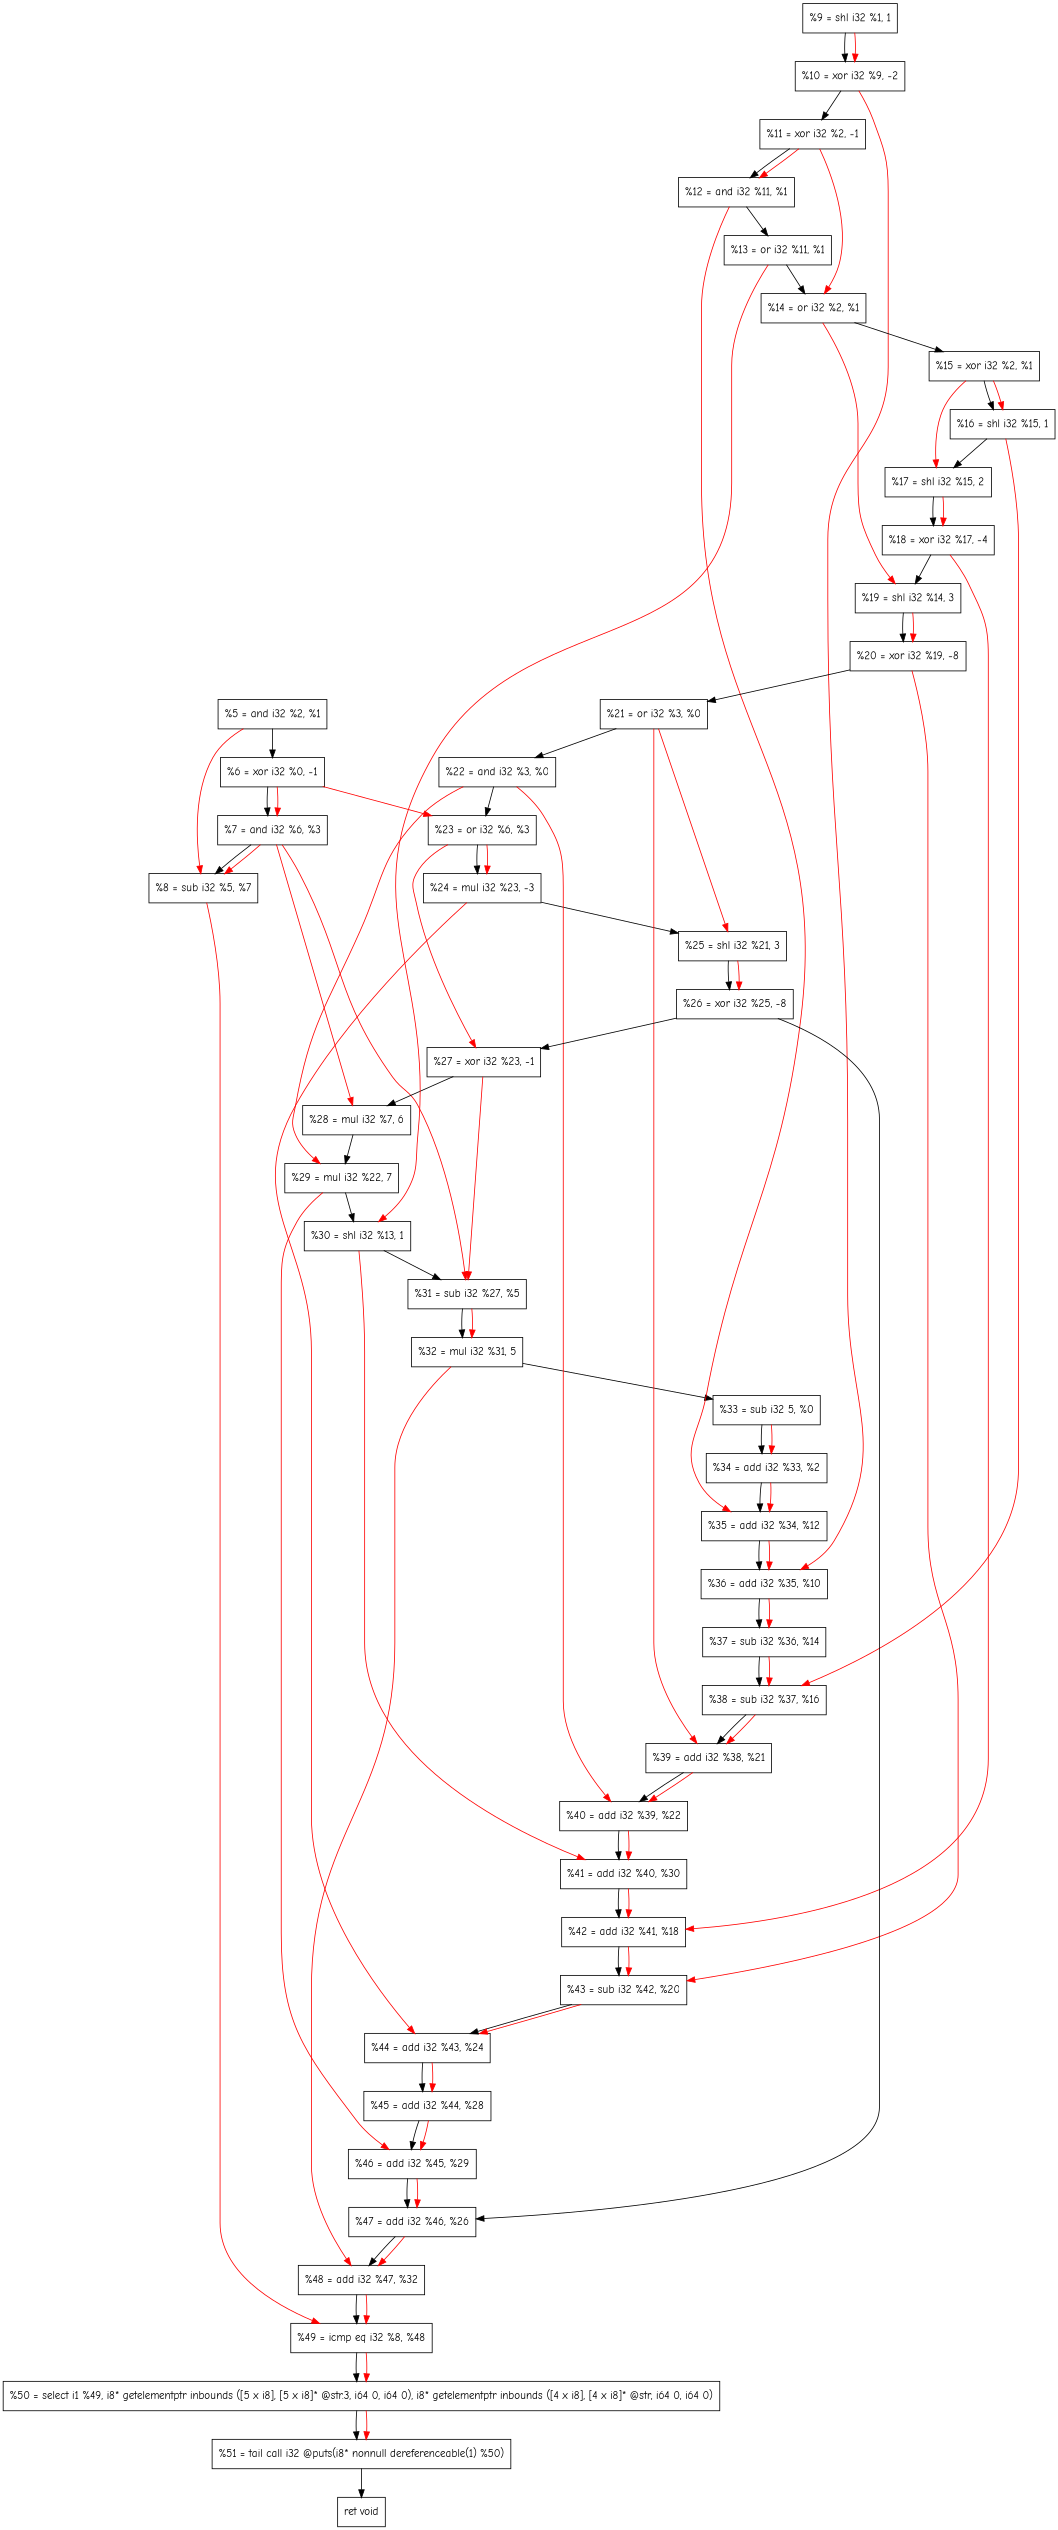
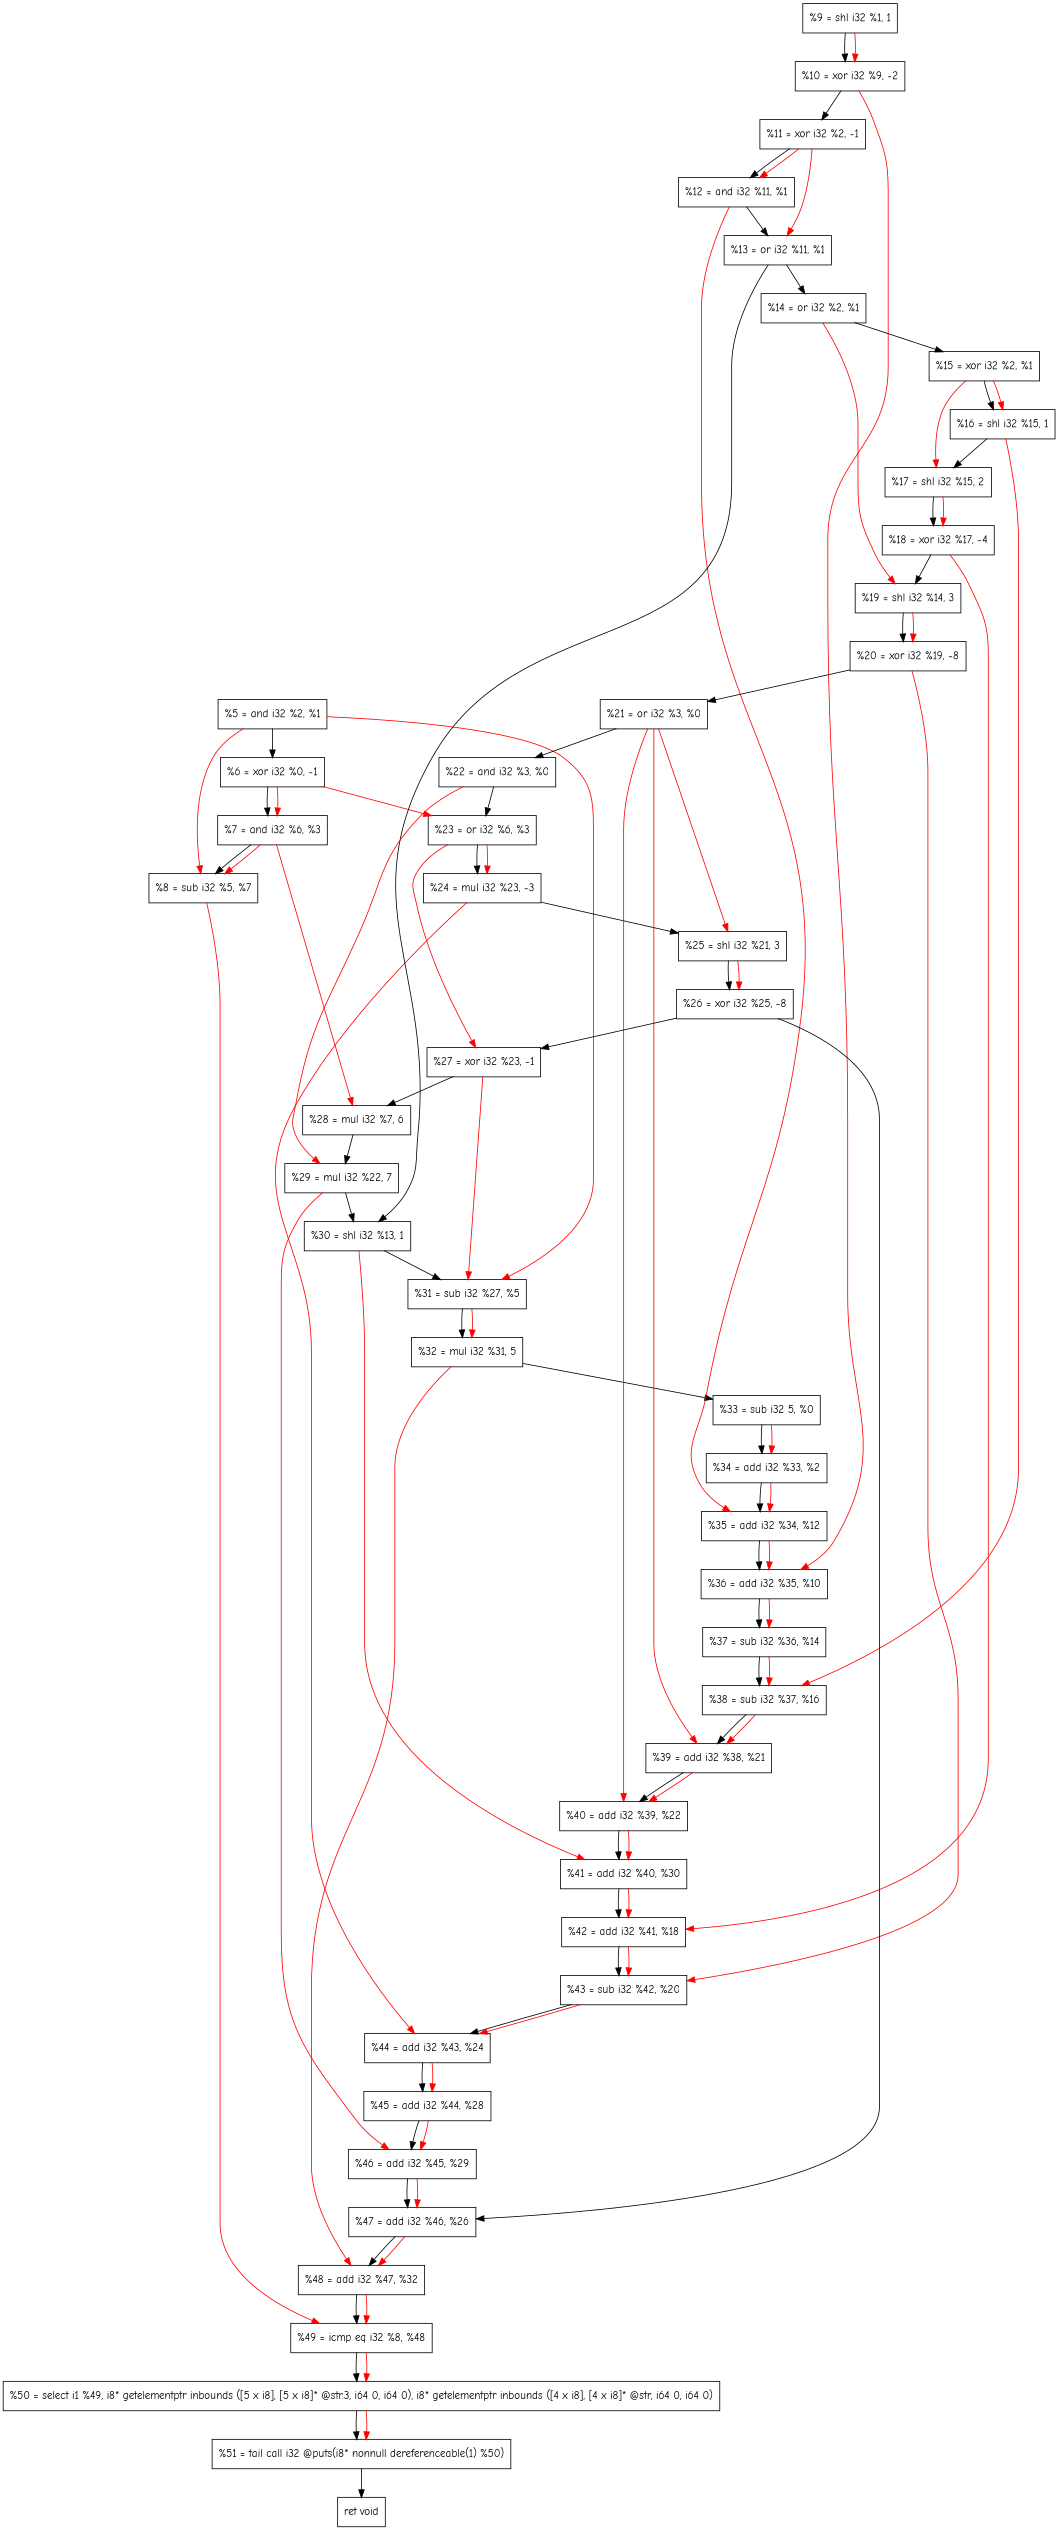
edge "%11 = xor i32 %2, -1" -> "%14 = or i32 %2, %1": now "%11 = xor i32 %2, -1" -> "%13 = or i32 %11, %1"
edge "%13 = or i32 %11, %1" -> "%30 = shl i32 %13, 1": color red -> black
edge "%7 = and i32 %6, %3" -> "%31 = sub i32 %27, %5": now "%5 = and i32 %2, %1" -> "%31 = sub i32 %27, %5"
edge "%22 = and i32 %3, %0" -> "%40 = add i32 %39, %22": now "%21 = or i32 %3, %0" -> "%40 = add i32 %39, %22"
